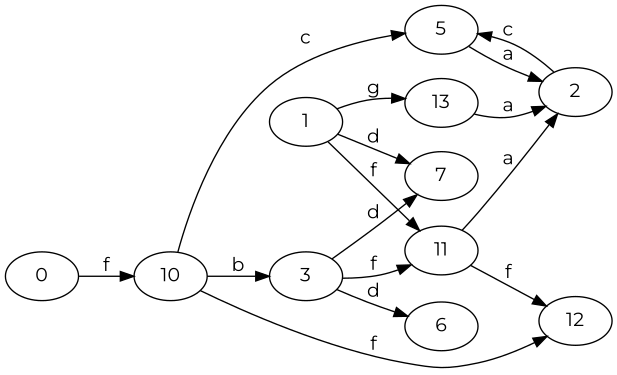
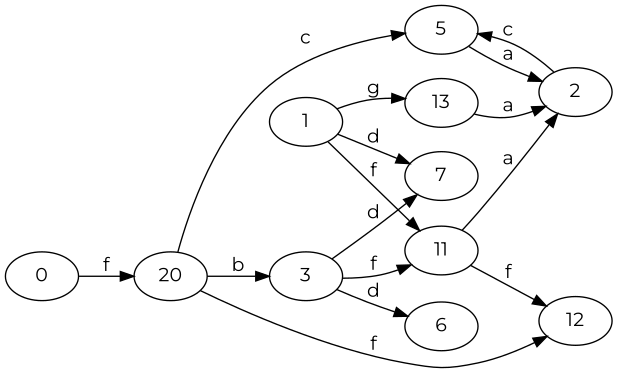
node "10": label "10" -> "20"
